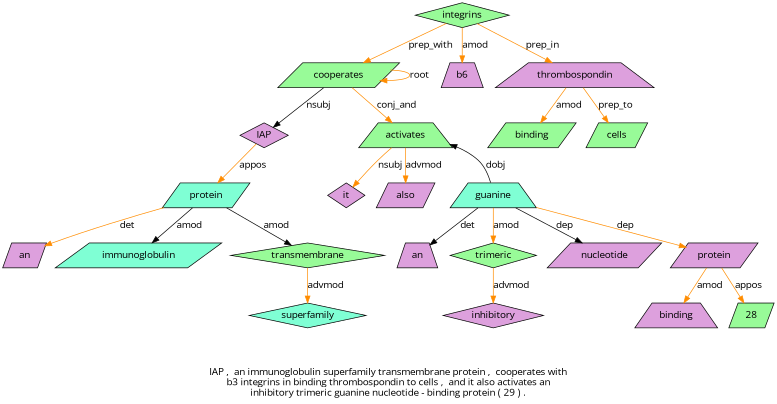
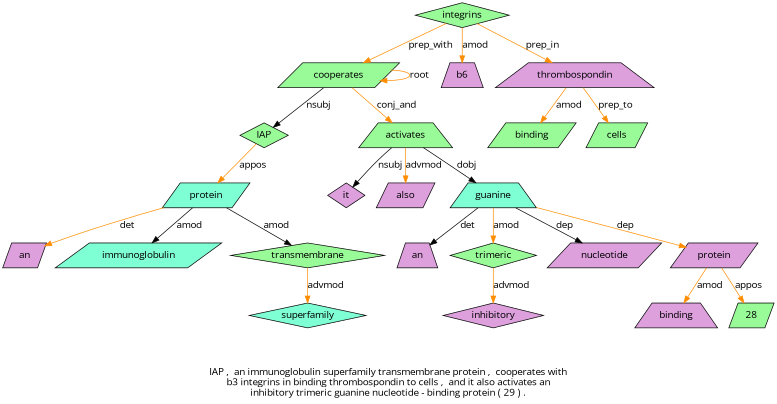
node "IAP": fillcolor plum -> palegreen
edge "guanine" -> "activates": reversed
edge "activates" -> "it": color darkorange -> black
